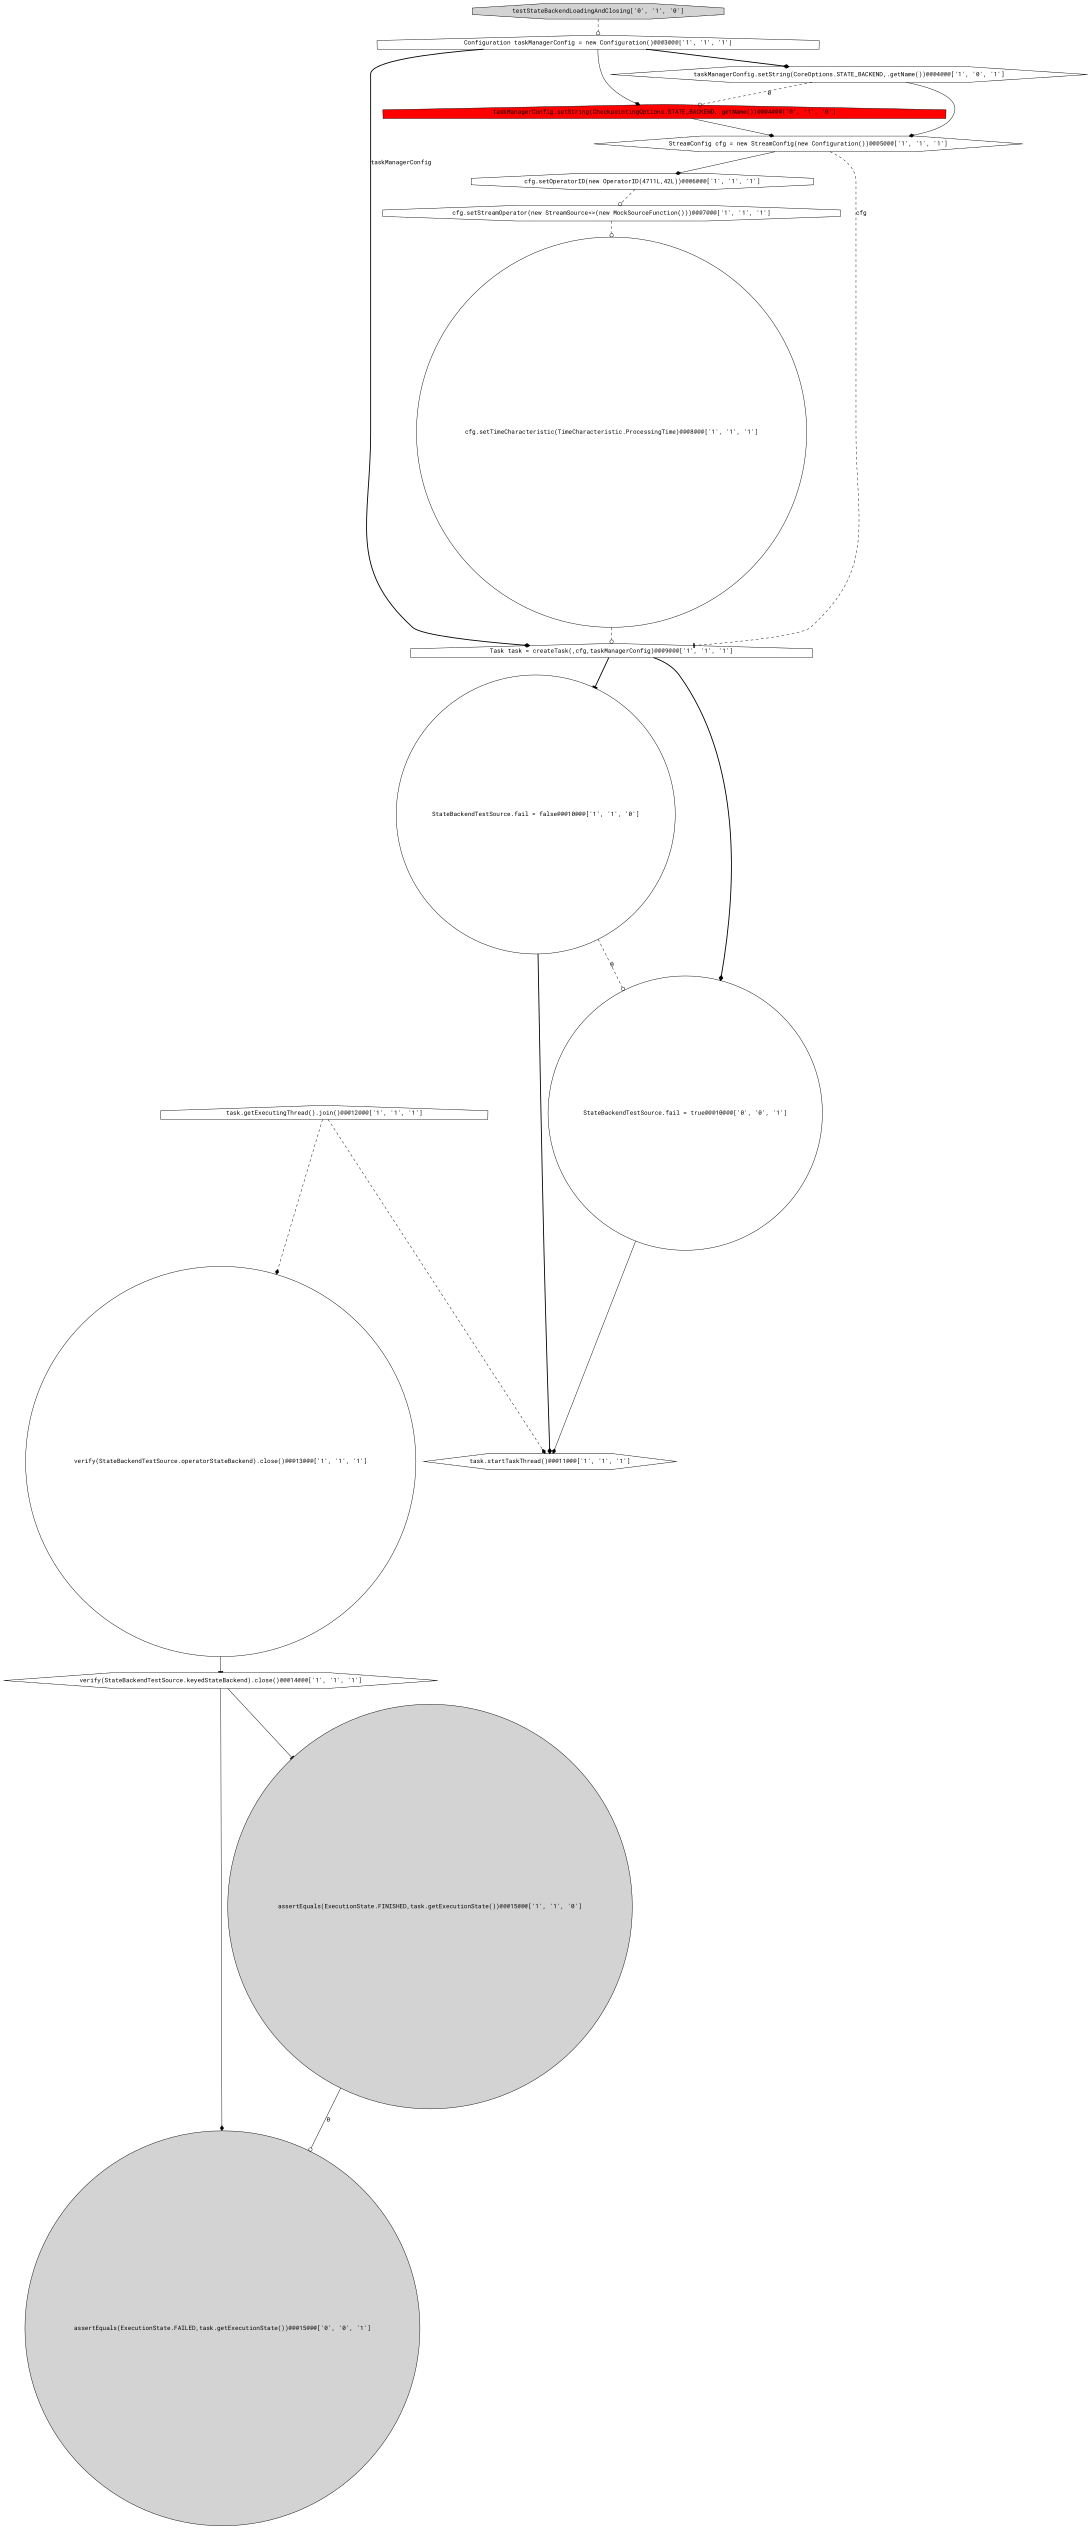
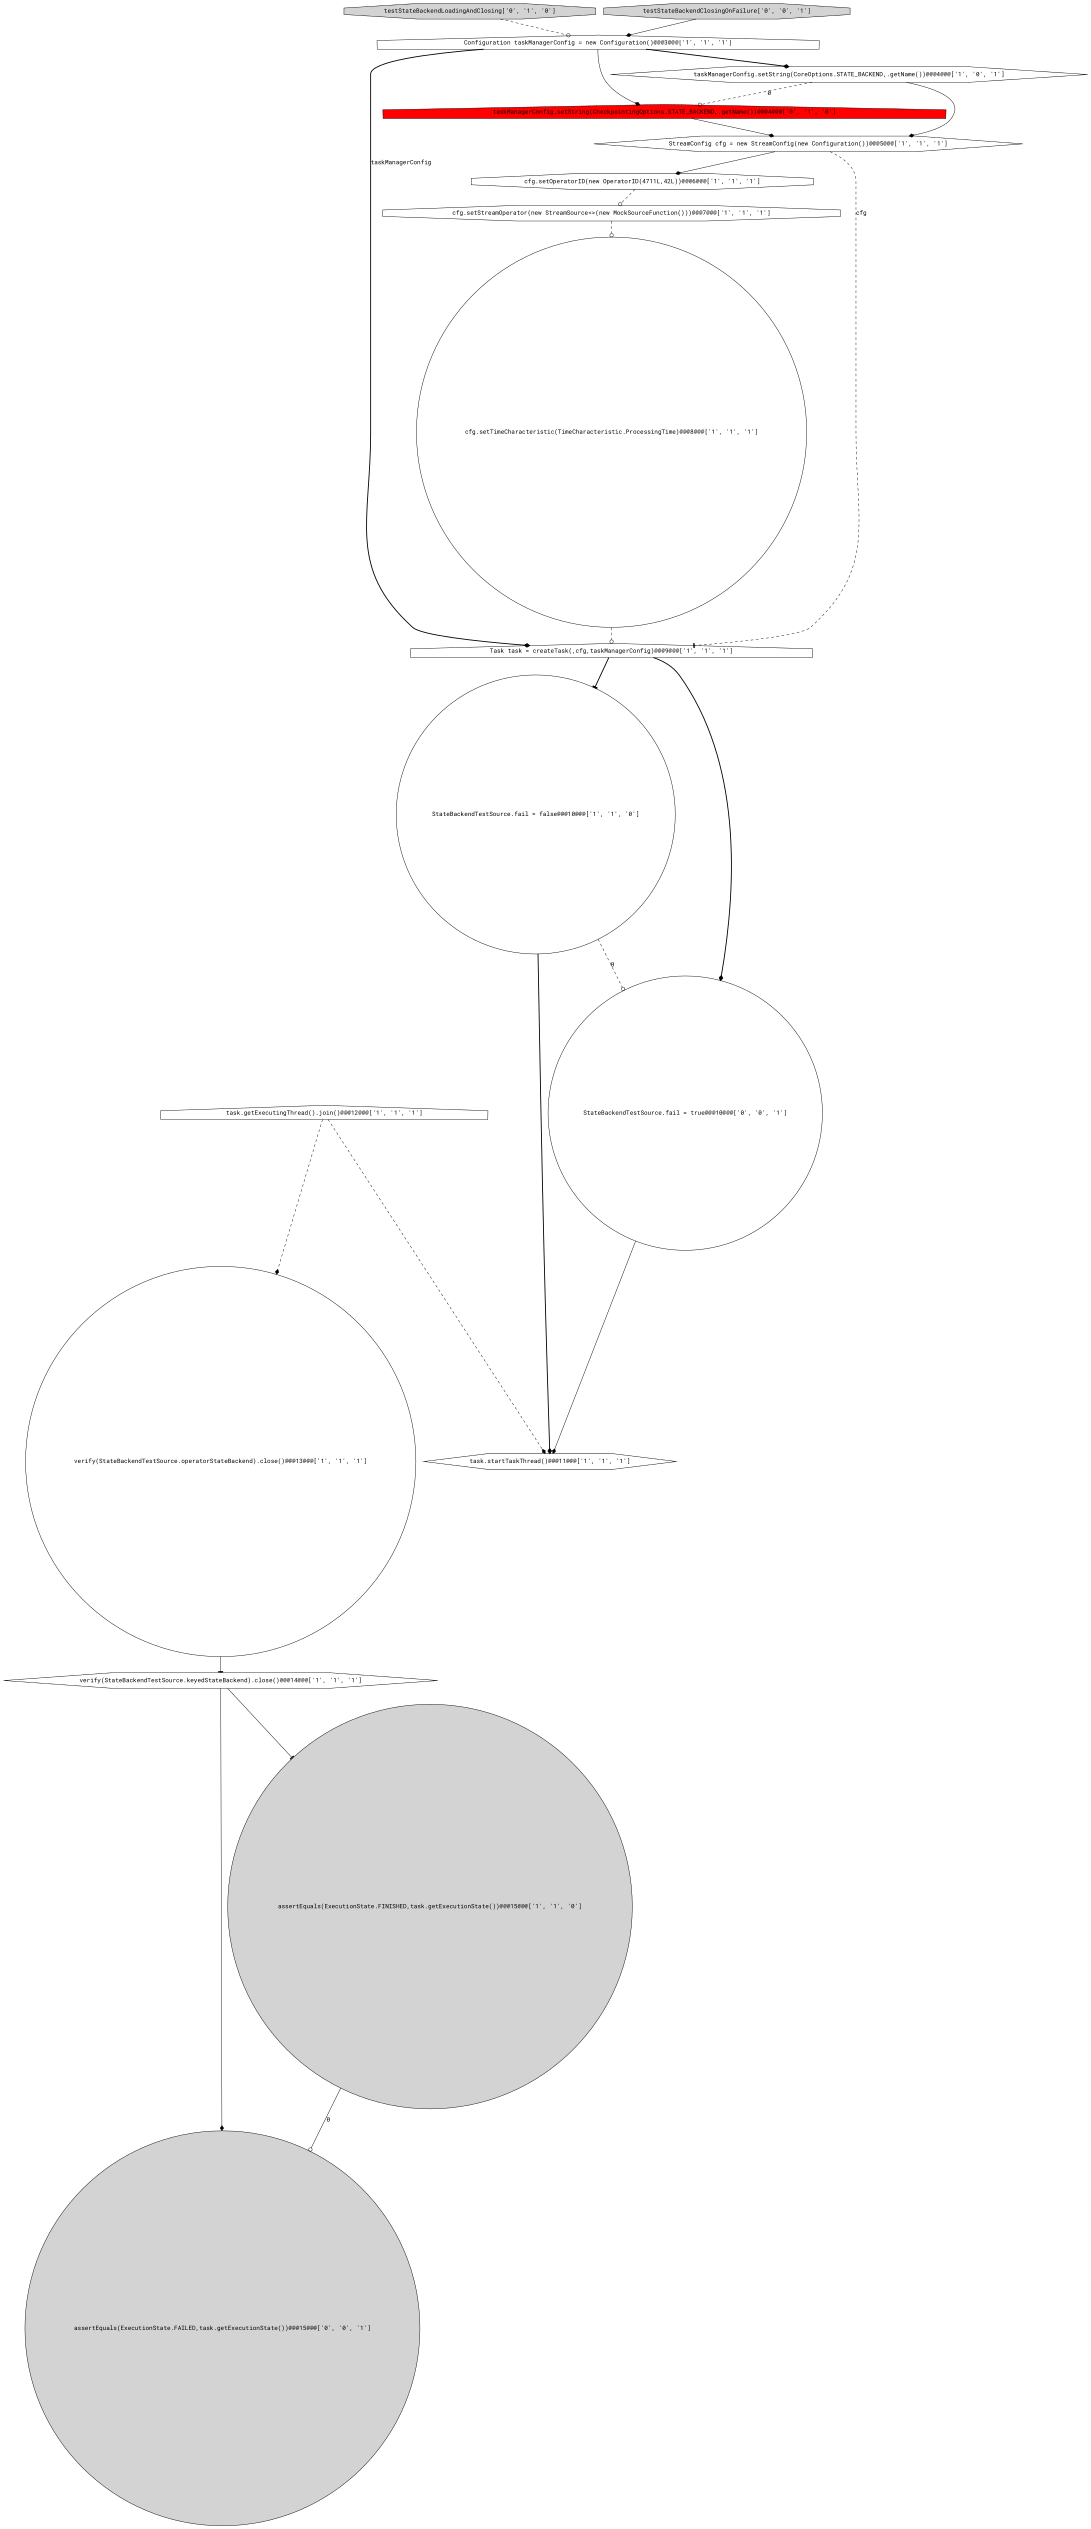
node "testStateBackendClosingOnFailure['0', '0', '1']": added
